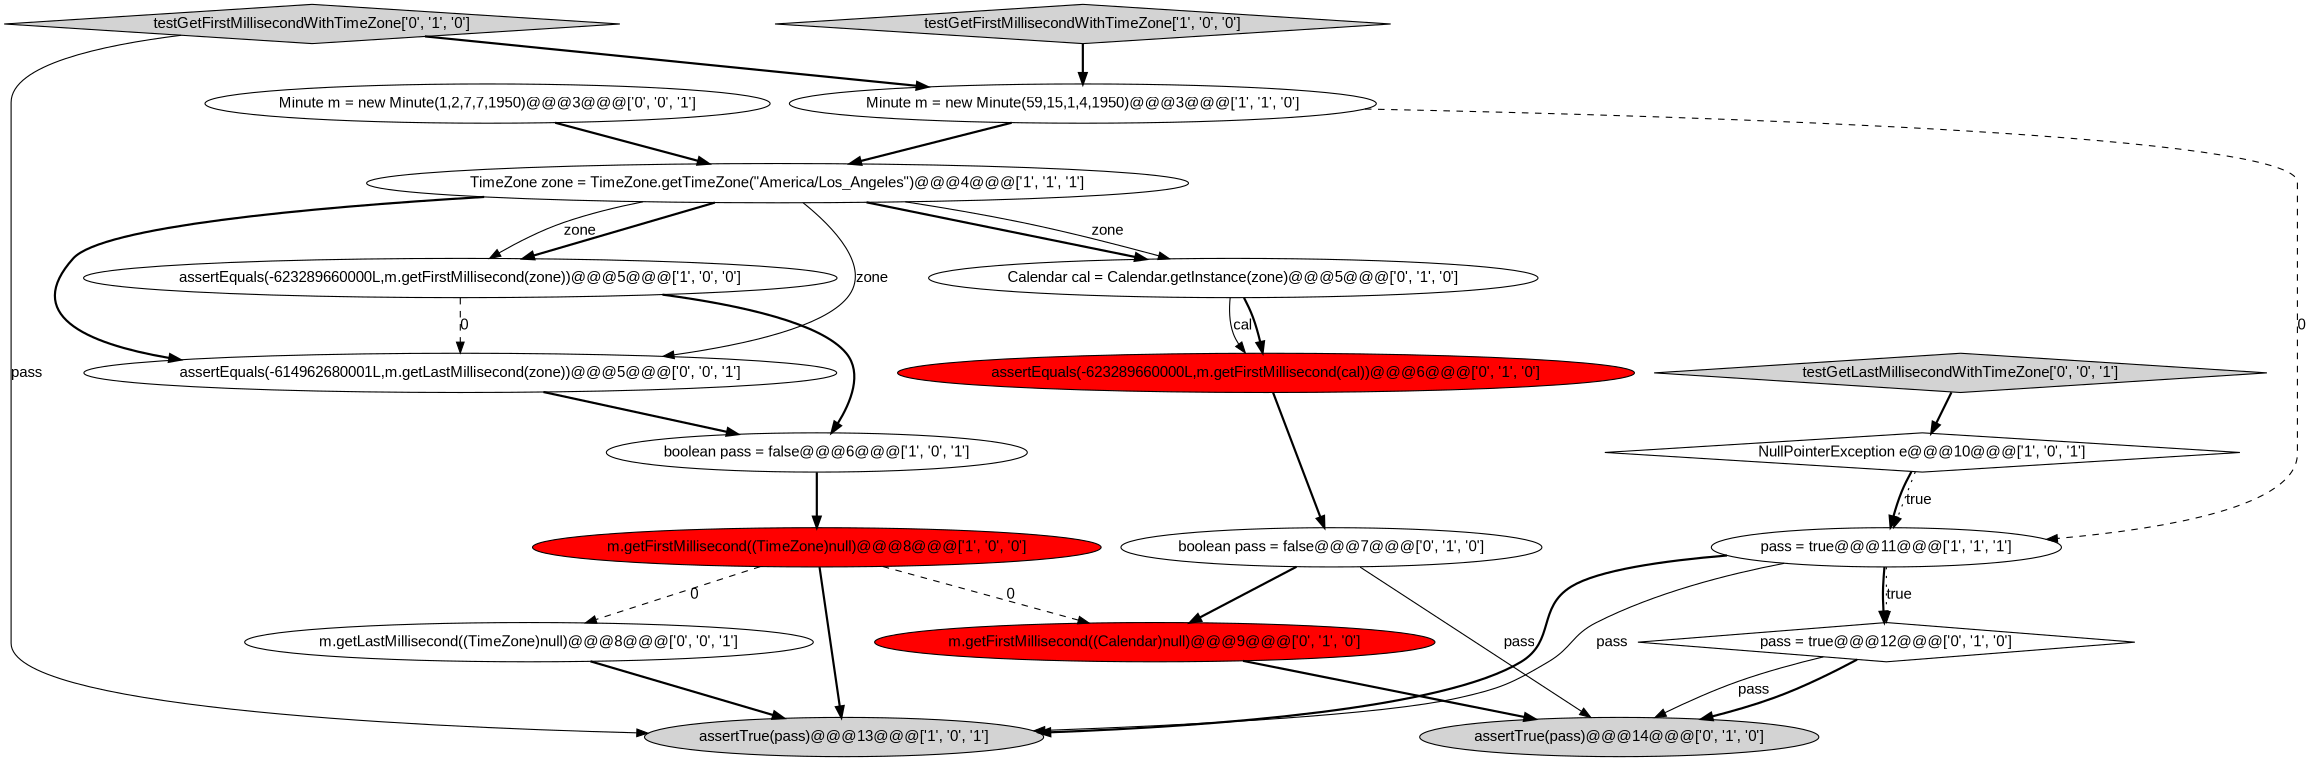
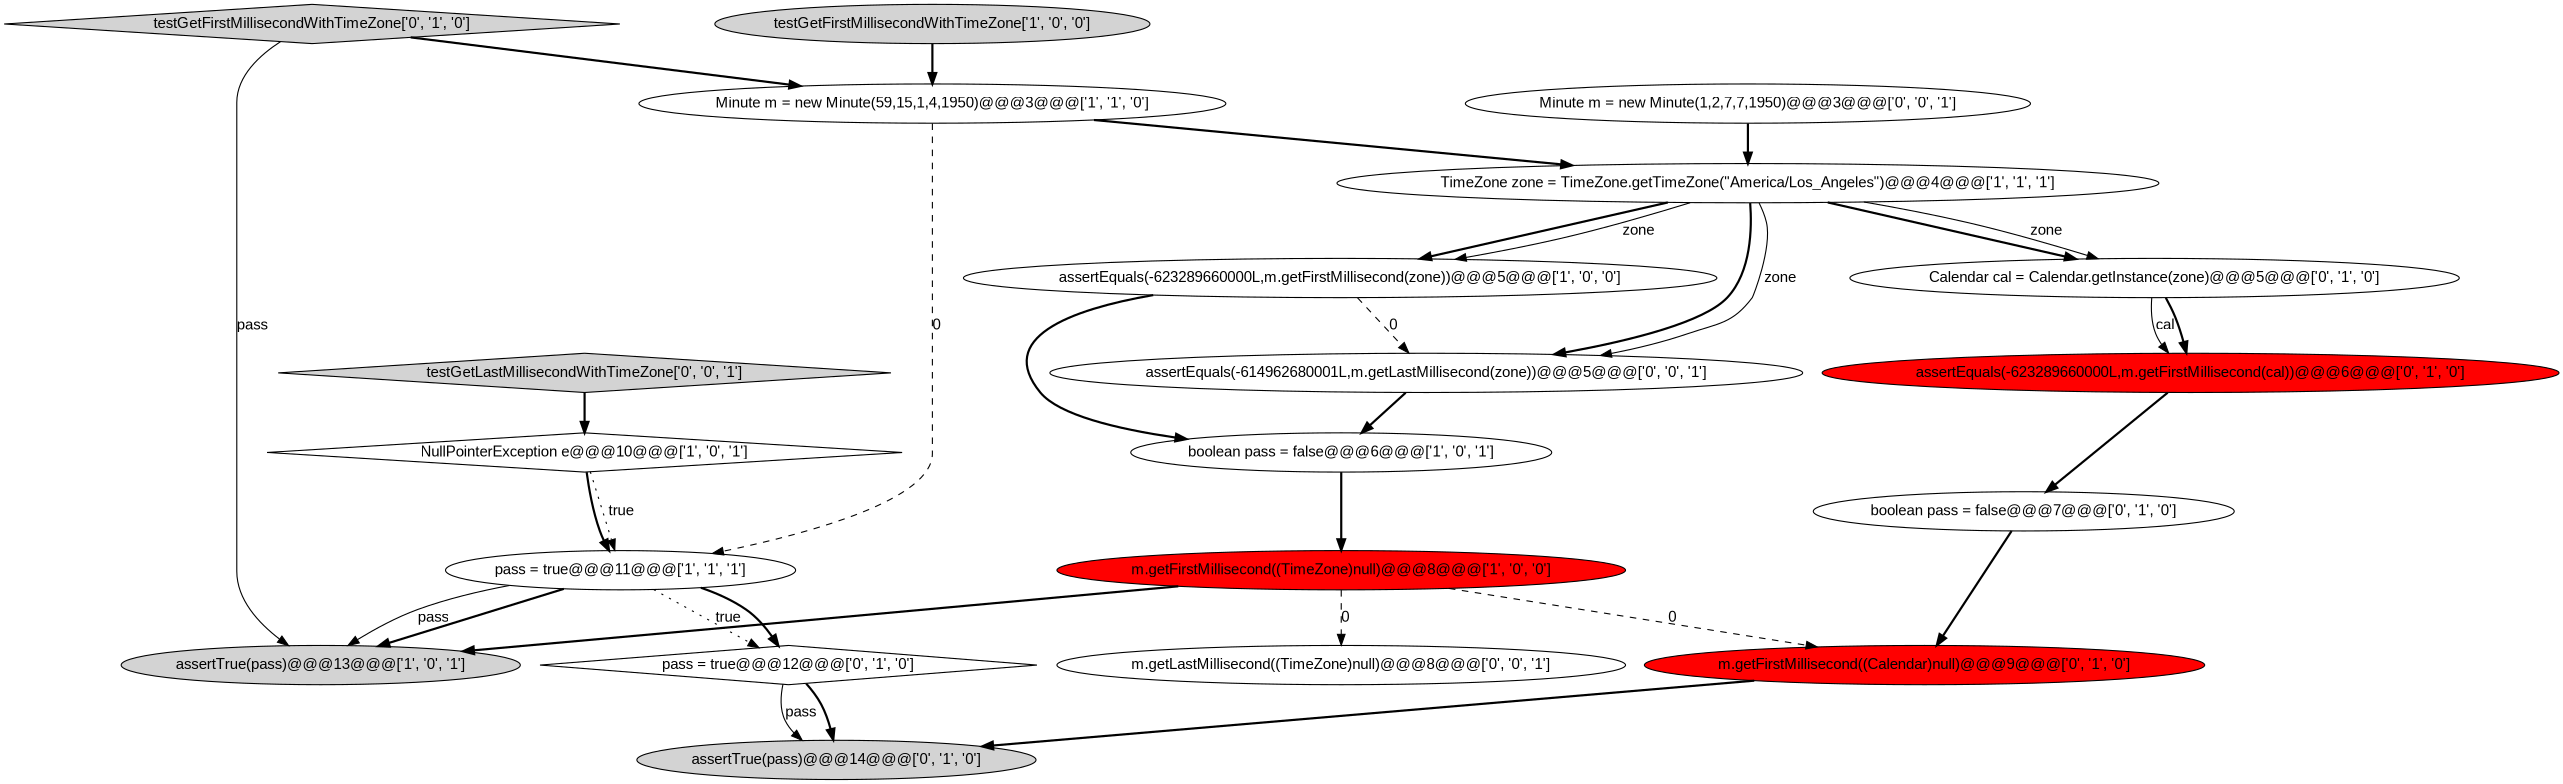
node "testGetFirstMillisecondWithTimeZone['1', '0', '0']": shape diamond -> ellipse
edge "boolean pass = false@@@7@@@['0', '1', '0']" -> "assertTrue(pass)@@@14@@@['0', '1', '0']": removed, label "pass"
edge "m.getLastMillisecond((TimeZone)null)@@@8@@@['0', '0', '1']" -> "assertTrue(pass)@@@13@@@['1', '0', '1']": removed
